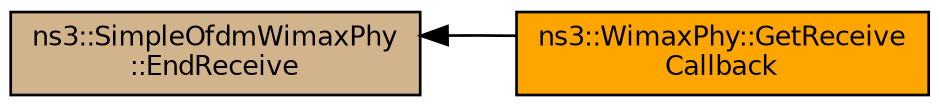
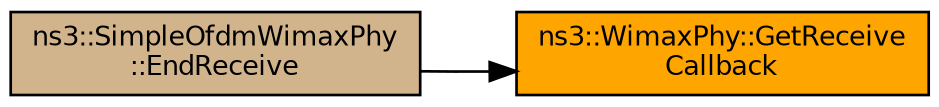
edge "ns3::WimaxPhy::GetReceive Callback" -> "ns3::SimpleOfdmWimaxPhy ::EndReceive": reversed
